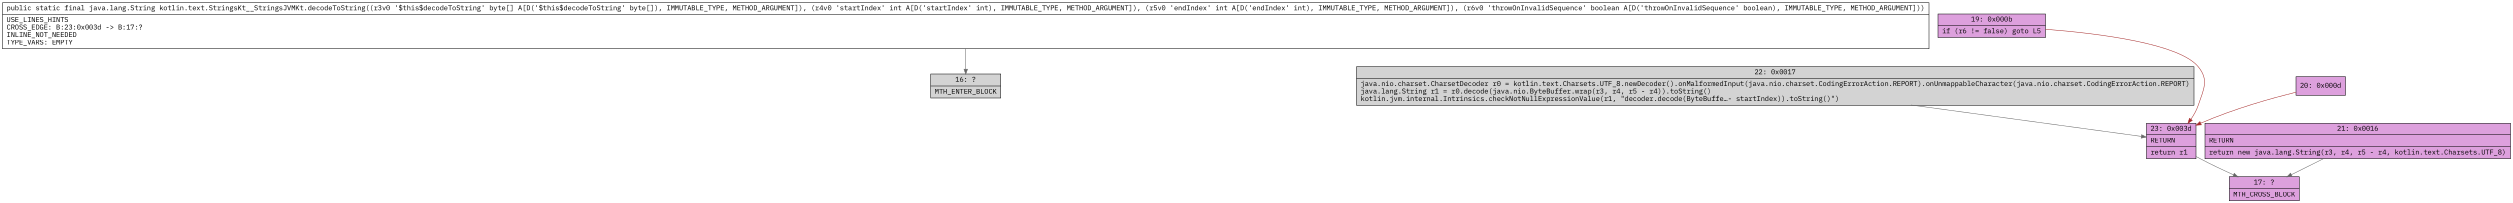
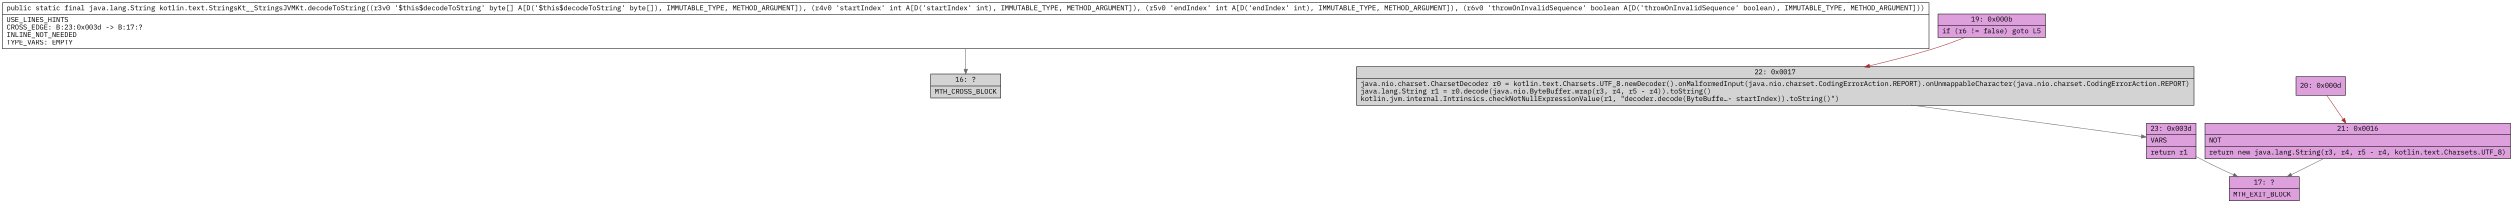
edge "19: 0x000b" -> "23: 0x003d": now "19: 0x000b" -> "22: 0x0017"
node "16: ?": text "MTH_ENTER_BLOCK" -> "MTH_CROSS_BLOCK"
edge "20: 0x000d" -> "23: 0x003d": now "20: 0x000d" -> "21: 0x0016"
node "23: 0x003d": text "RETURN" -> "VARS"
node "21: 0x0016": text "RETURN" -> "NOT"
node "17: ?": text "MTH_CROSS_BLOCK" -> "MTH_EXIT_BLOCK"
